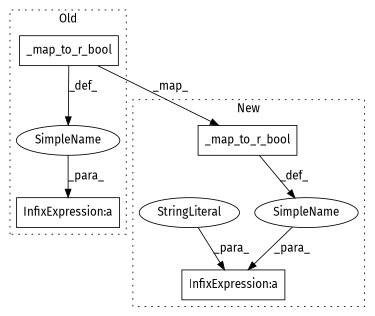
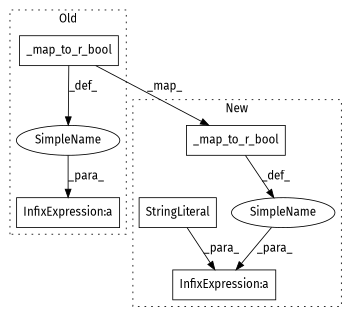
node "StringLiteral": shape ellipse -> box
